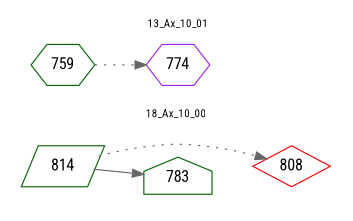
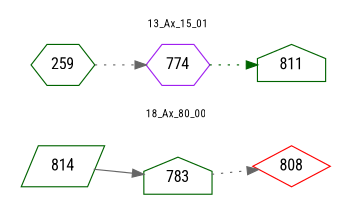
cluster "13_Ax_10_01": label "13_Ax_10_01" -> "13_Ax_15_01"
node "759": label "759" -> "259"
node "811": added
cluster "18_Ax_10_00": label "18_Ax_10_00" -> "18_Ax_80_00"
edge "814" -> "808": now "783" -> "808"
